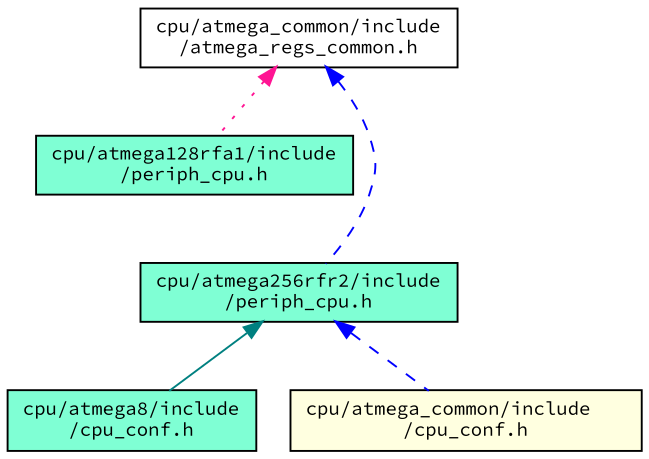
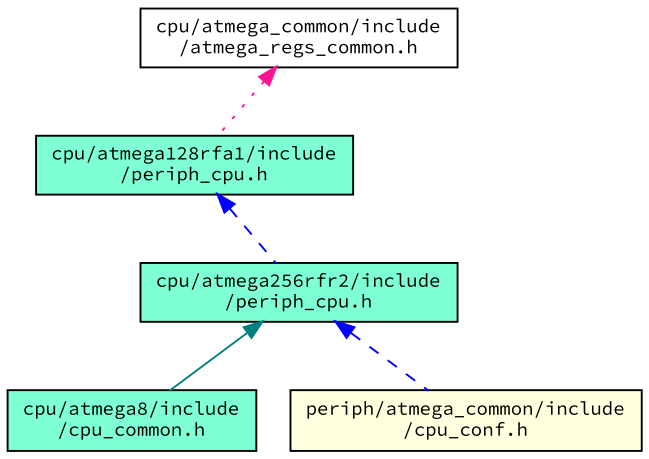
edge "cpu/atmega256rfr2/include /periph_cpu.h" -> "cpu/atmega_common/include /atmega_regs_common.h": now "cpu/atmega256rfr2/include /periph_cpu.h" -> "cpu/atmega128rfa1/include /periph_cpu.h"
node "cpu/atmega8/include /cpu_conf.h": label "cpu/atmega8/include /cpu_conf.h" -> "cpu/atmega8/include /cpu_common.h"
node "cpu/atmega_common/include /cpu_conf.h": label "cpu/atmega_common/include /cpu_conf.h" -> "periph/atmega_common/include /cpu_conf.h"
